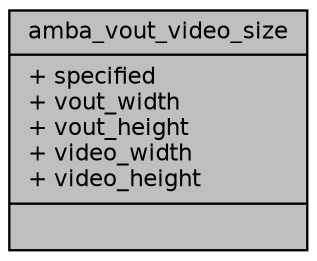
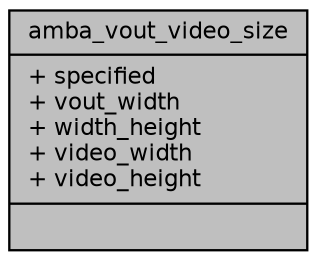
node "amba_vout_video_size": text "+ vout_height" -> "+ width_height"
